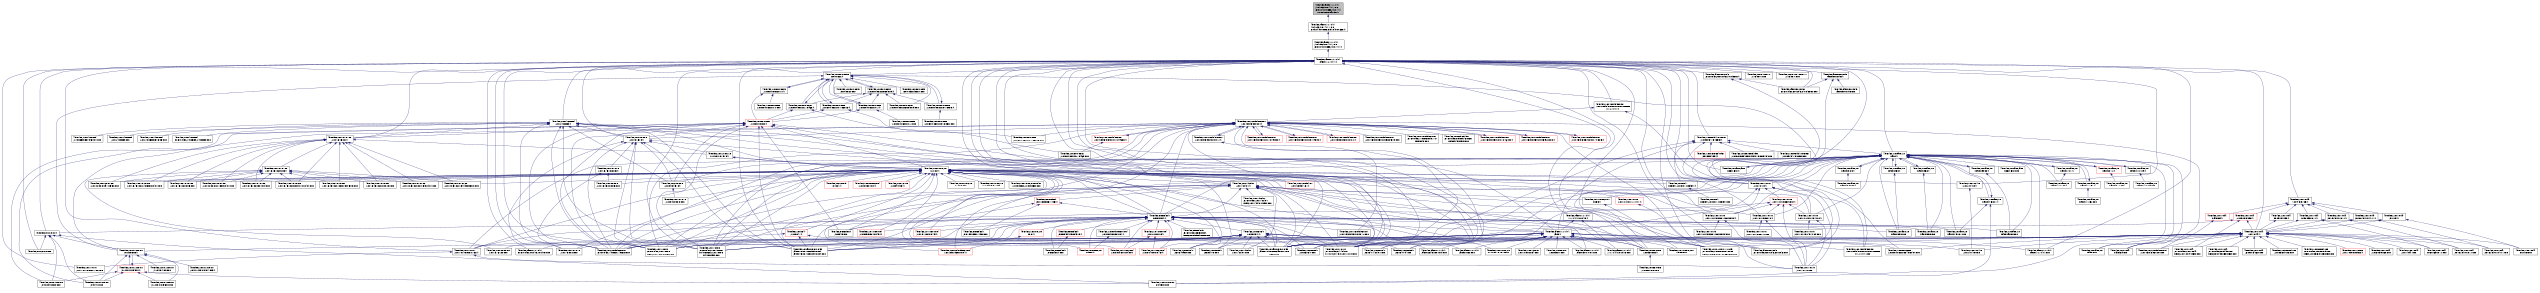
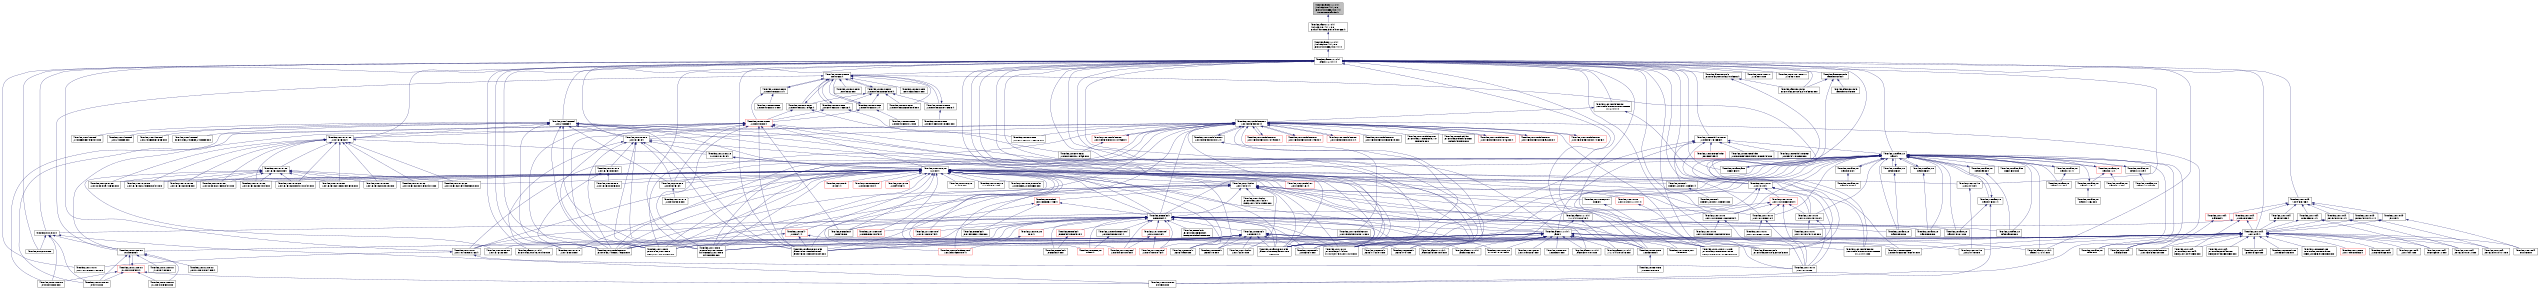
edge "libraries/AP_GPS/AP _GPS_NMEA.h" -> "libraries/AP_GPS/AP _GPS.h": now "libraries/AP_GPS/AP _GPS_NMEA.h" -> "libraries/AP_GPS/AP _GPS_PX4.h"
